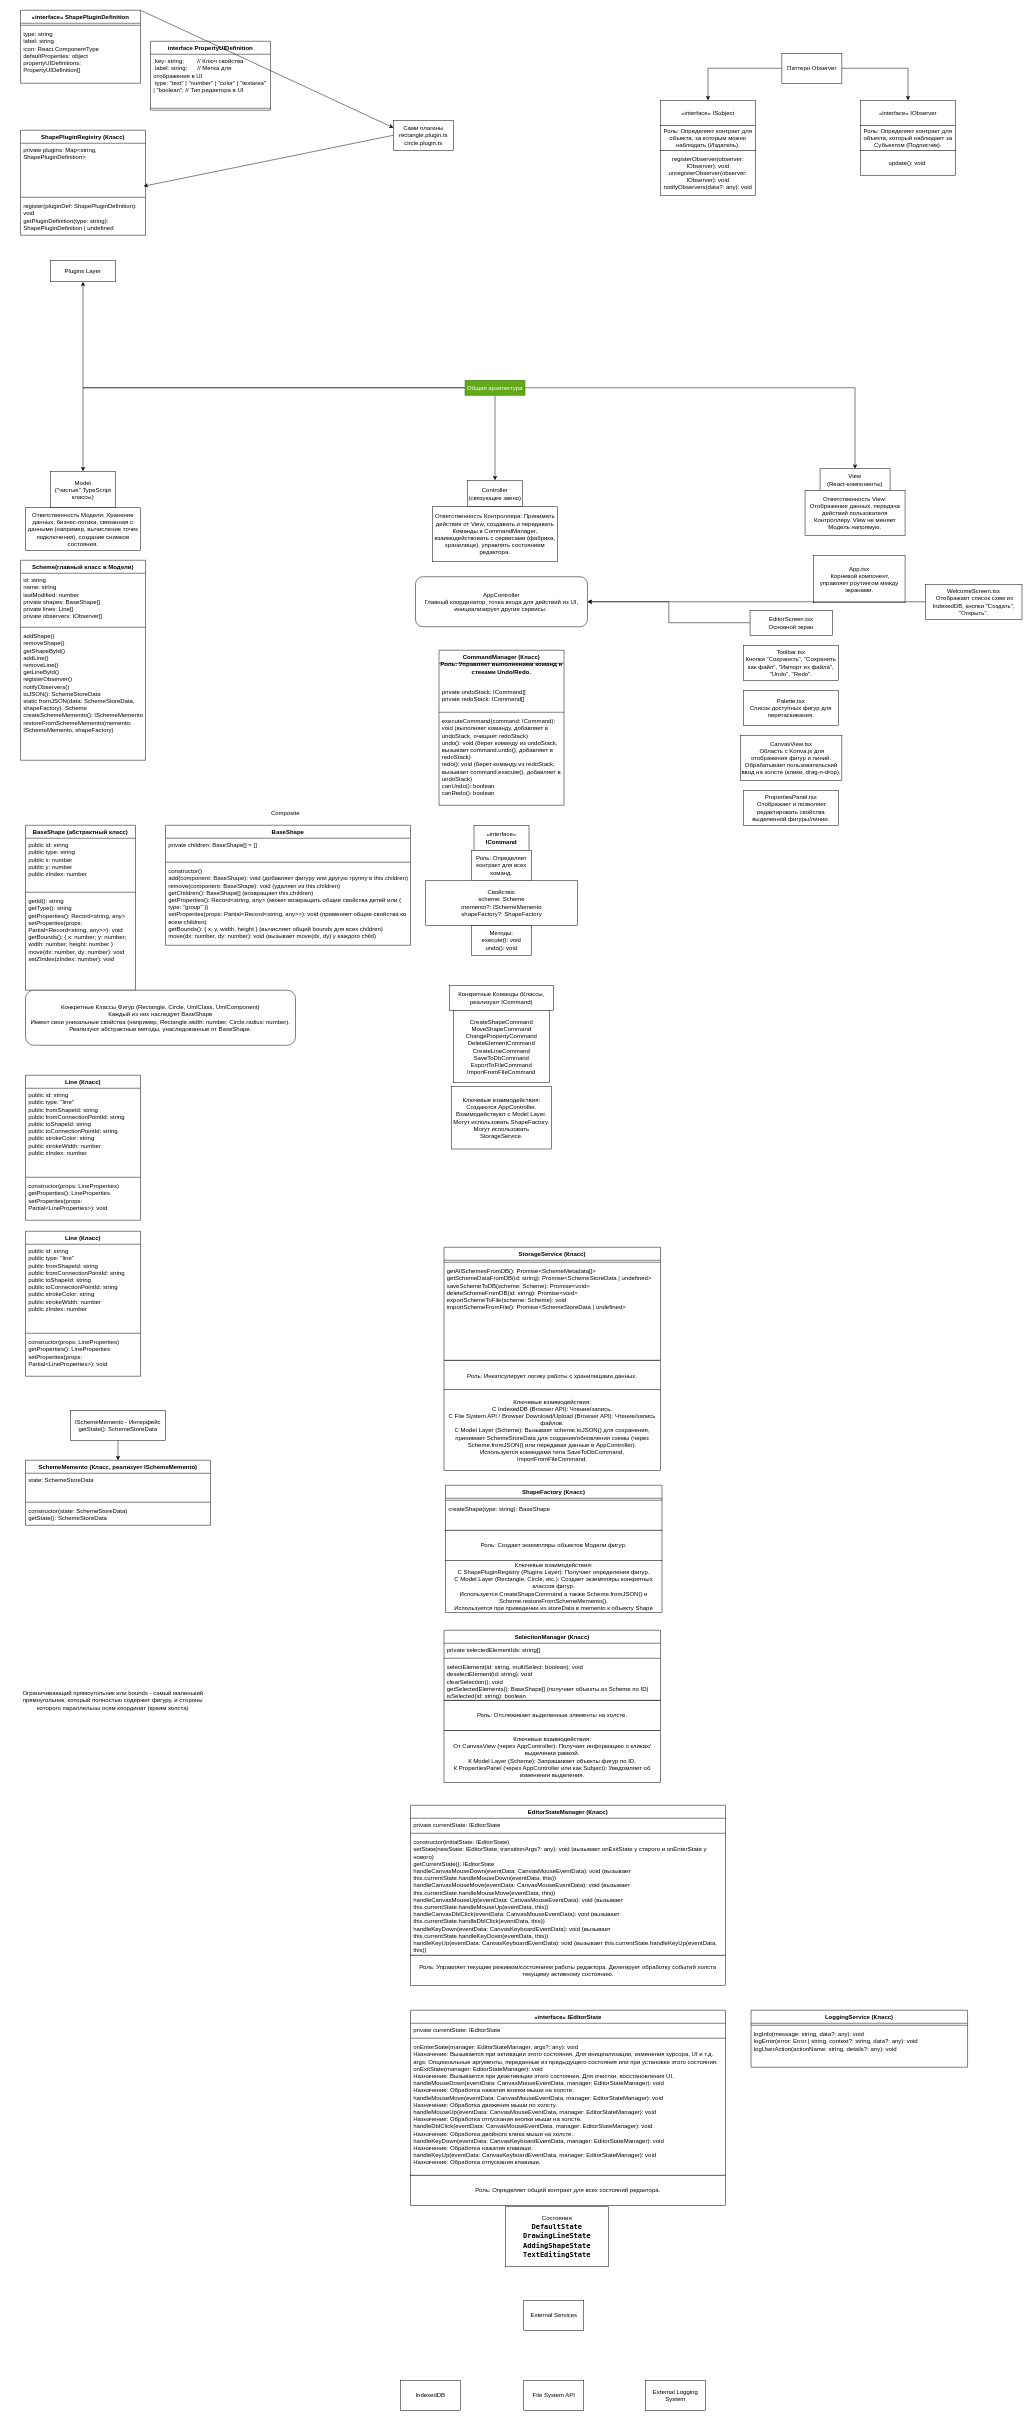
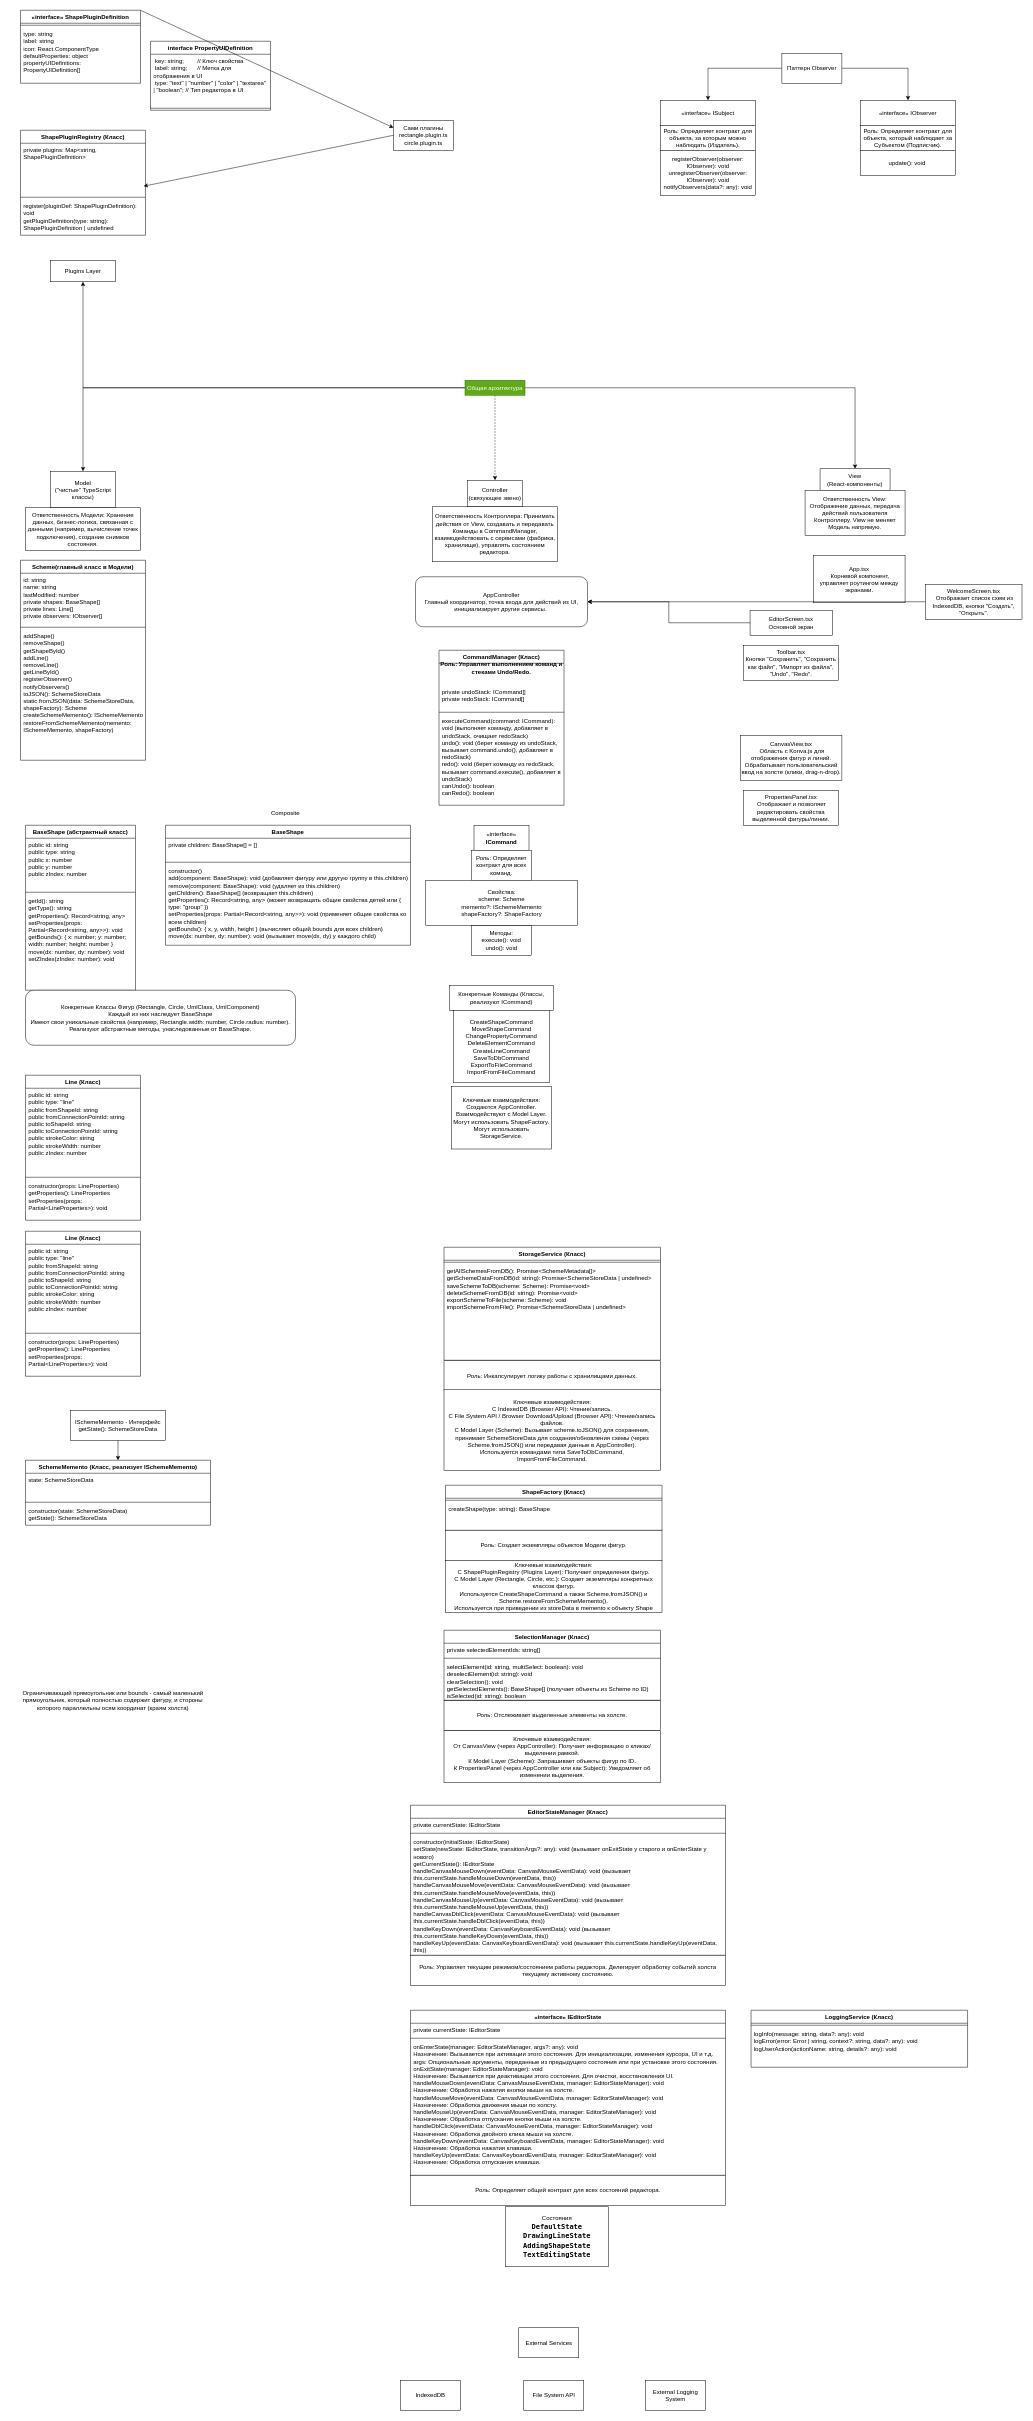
edge "Общая архитектура" -> "Controller (связующее звено)": style solid -> dashed
node "Palette.tsx Список доступных фигур для перетаскивания.": removed
node "External Services": moved (554, 2315) -> (549, 2343)
